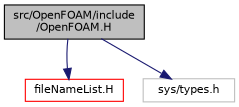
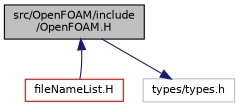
edge "src/OpenFOAM/include /OpenFOAM.H" -> "fileNameList.H": reversed
node "sys/types.h": label "sys/types.h" -> "types/types.h"
